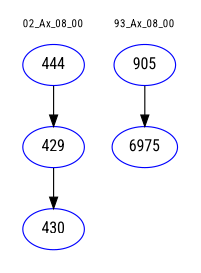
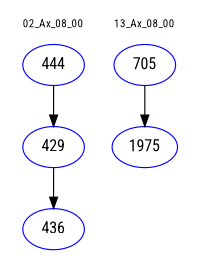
cluster "93_Ax_08_00": label "93_Ax_08_00" -> "13_Ax_08_00"
node "905": label "905" -> "705"
node "6975": label "6975" -> "1975"
node "430": label "430" -> "436"
